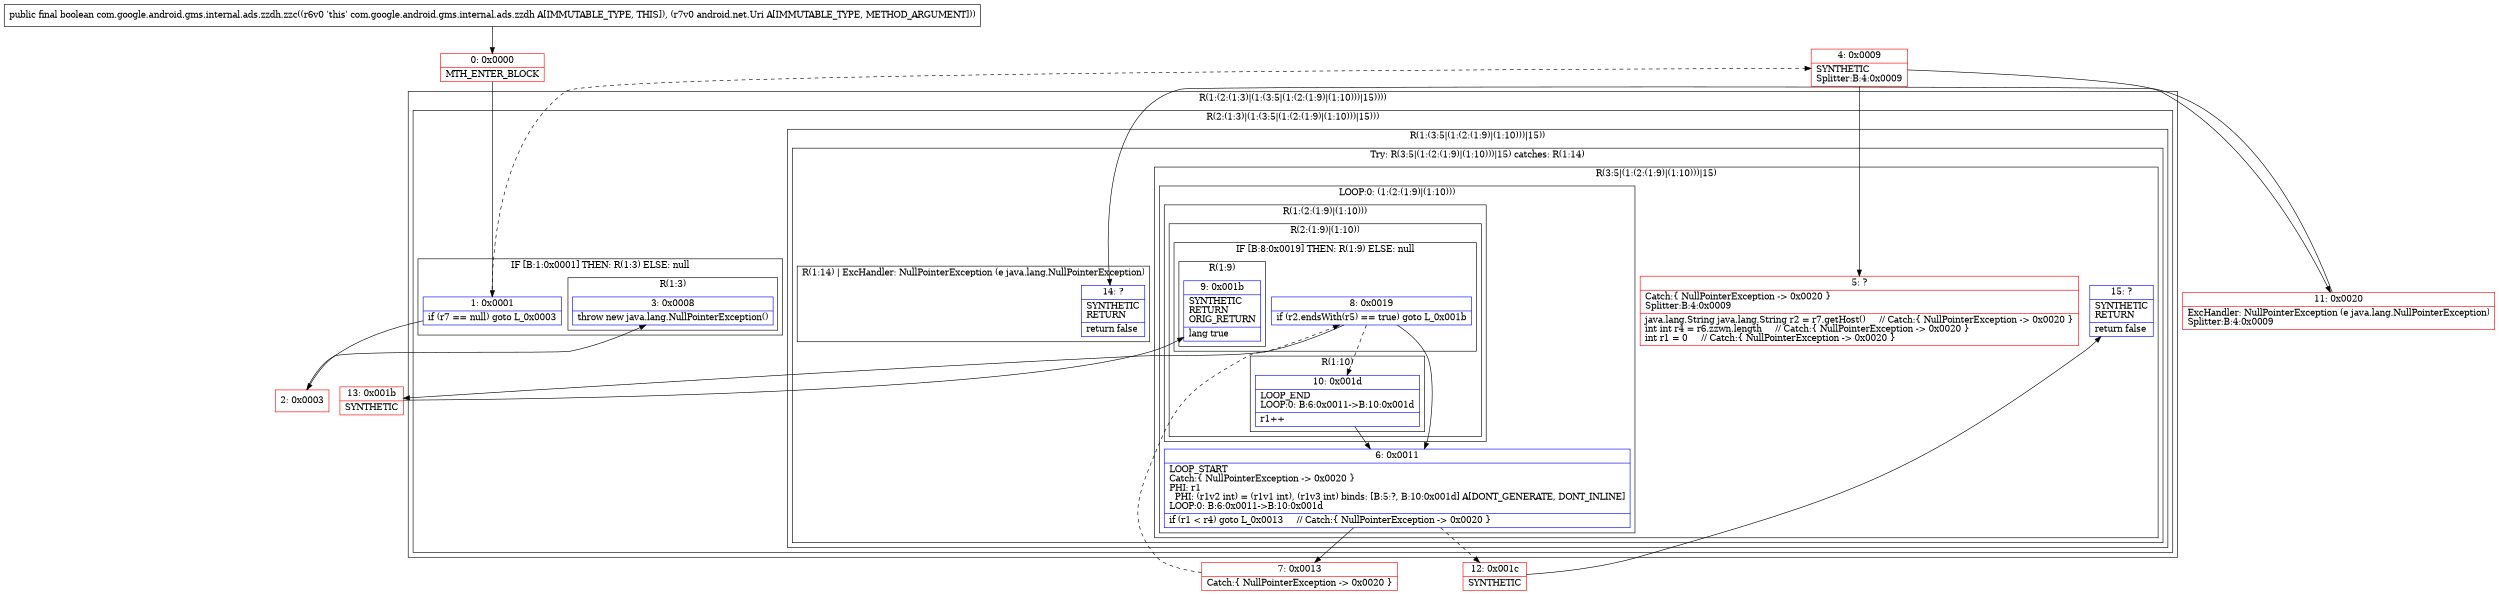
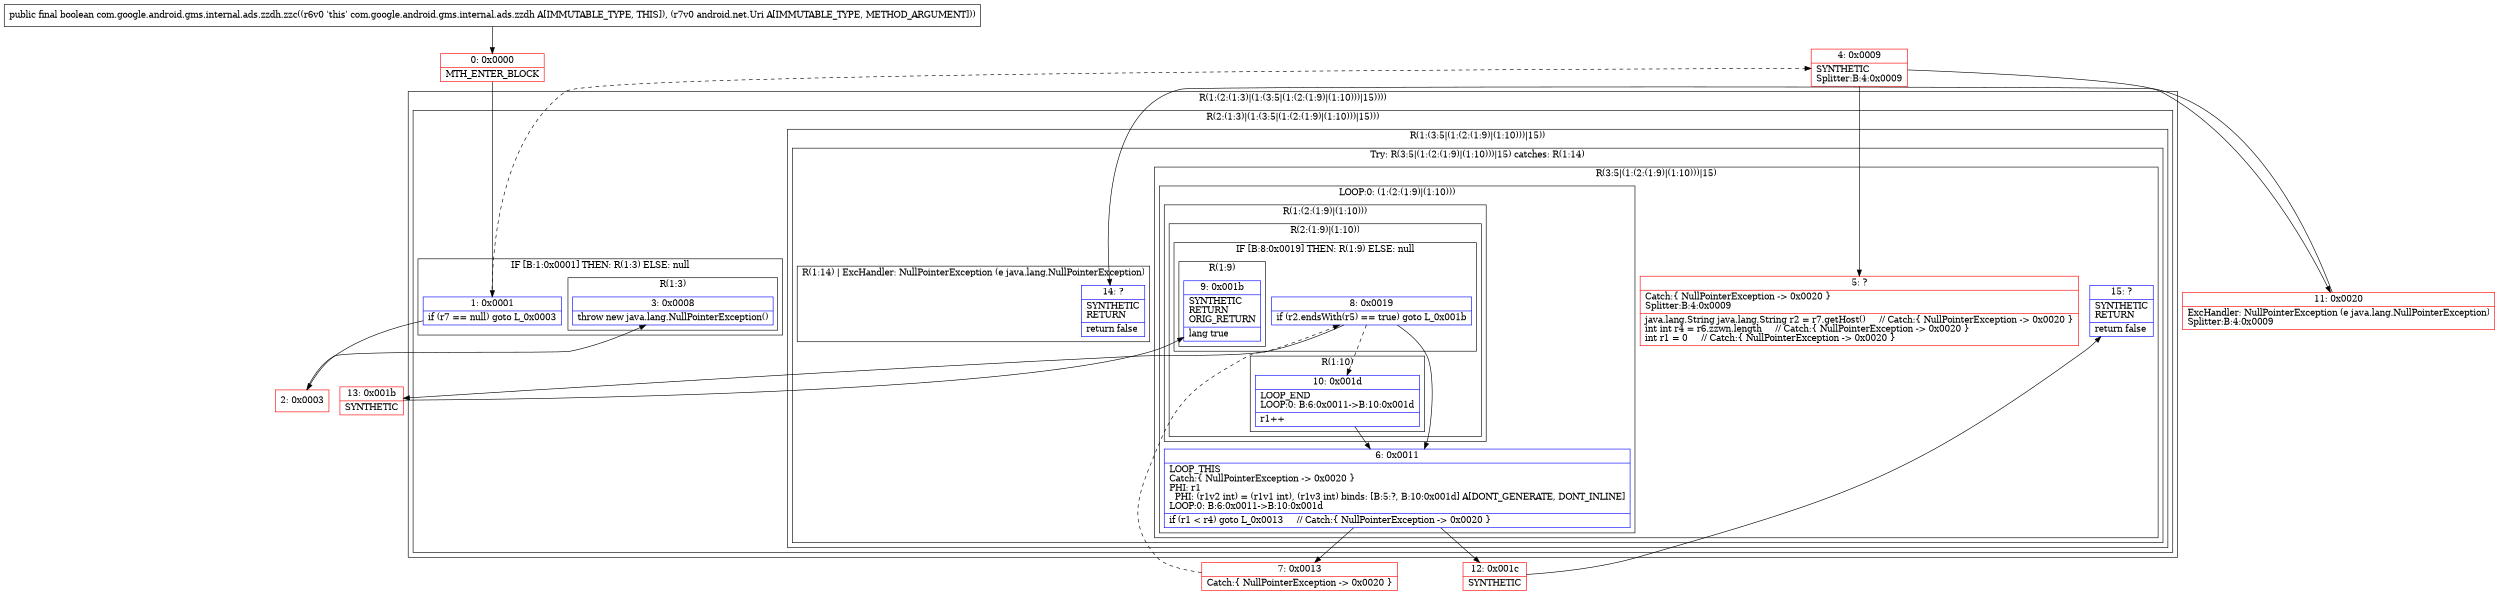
node "6: 0x0011": text "LOOP_START" -> "LOOP_THIS"
edge "6: 0x0011" -> "12: 0x001c": style dashed -> solid
